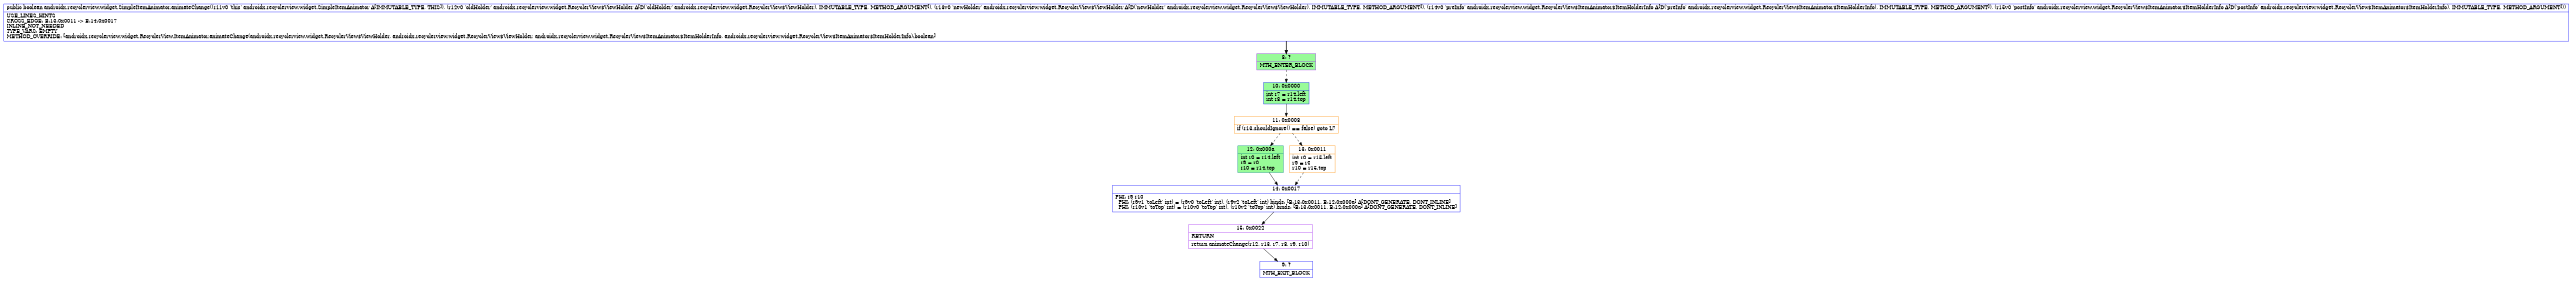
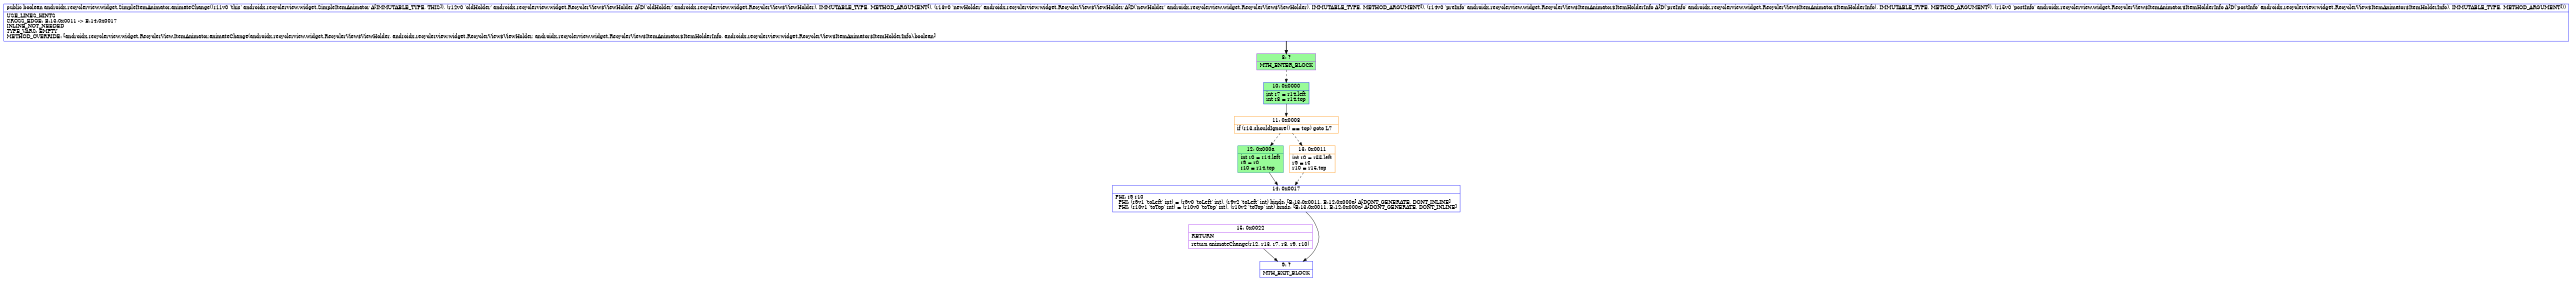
node "11: 0x0008": text "if (r13.shouldIgnore() == false) goto L7" -> "if (r13.shouldIgnore() == top) goto L7"
node "13: 0x0011": text "int r0 = r15.left" -> "int r0 = r55.left"
edge "14: 0x0017" -> "15: 0x0022": now "14: 0x0017" -> "9: ?"
